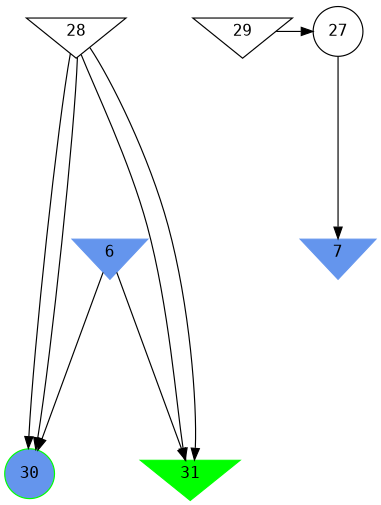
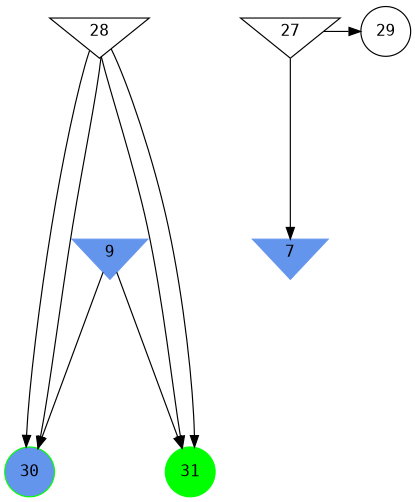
node "29": shape invtriangle -> circle
edge "29" -> "27": reversed
node "27": shape circle -> invtriangle
node "6": label "6" -> "9"
node "31": shape invtriangle -> circle
